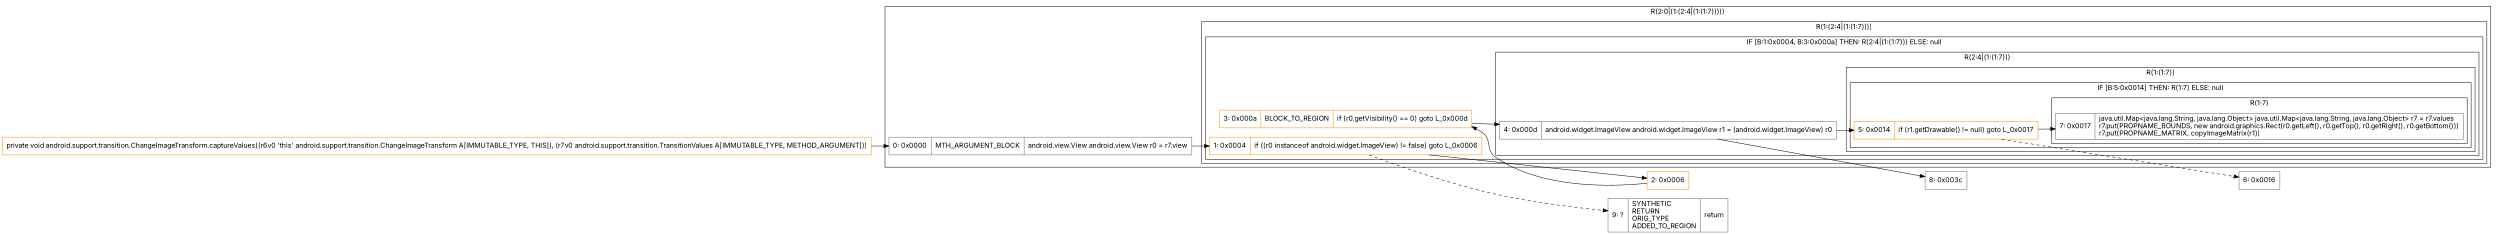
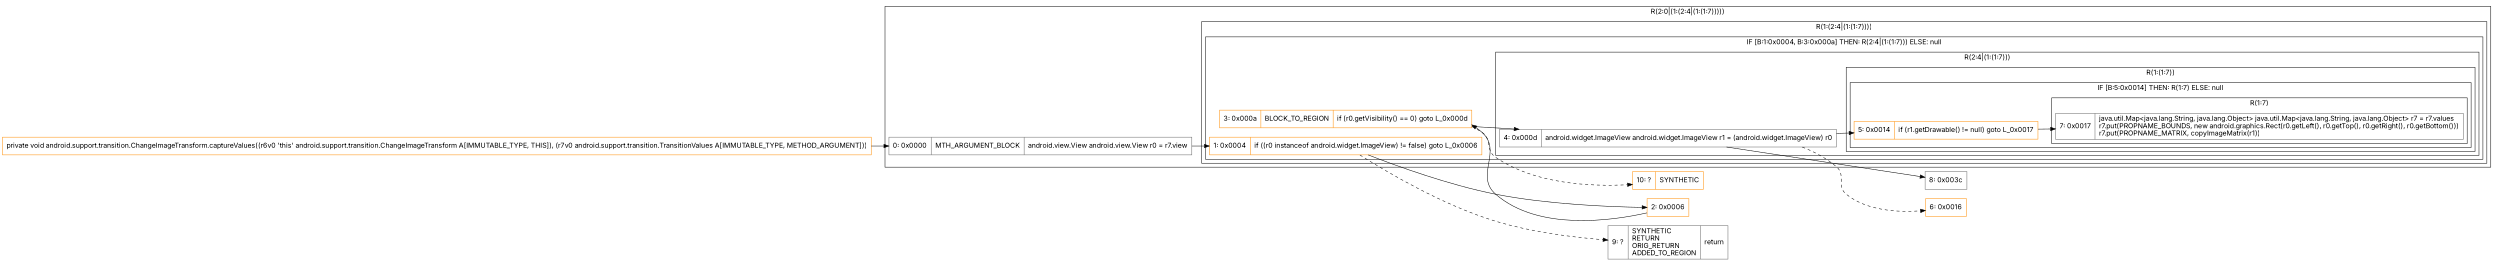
edge "5: 0x0014" -> "6: 0x0016": now "4: 0x000d" -> "6: 0x0016"
node "10: ?": added
node "6: 0x0016": color gray40 -> darkorange
node "9: ?": text "ORIG_TYPE" -> "ORIG_RETURN"
